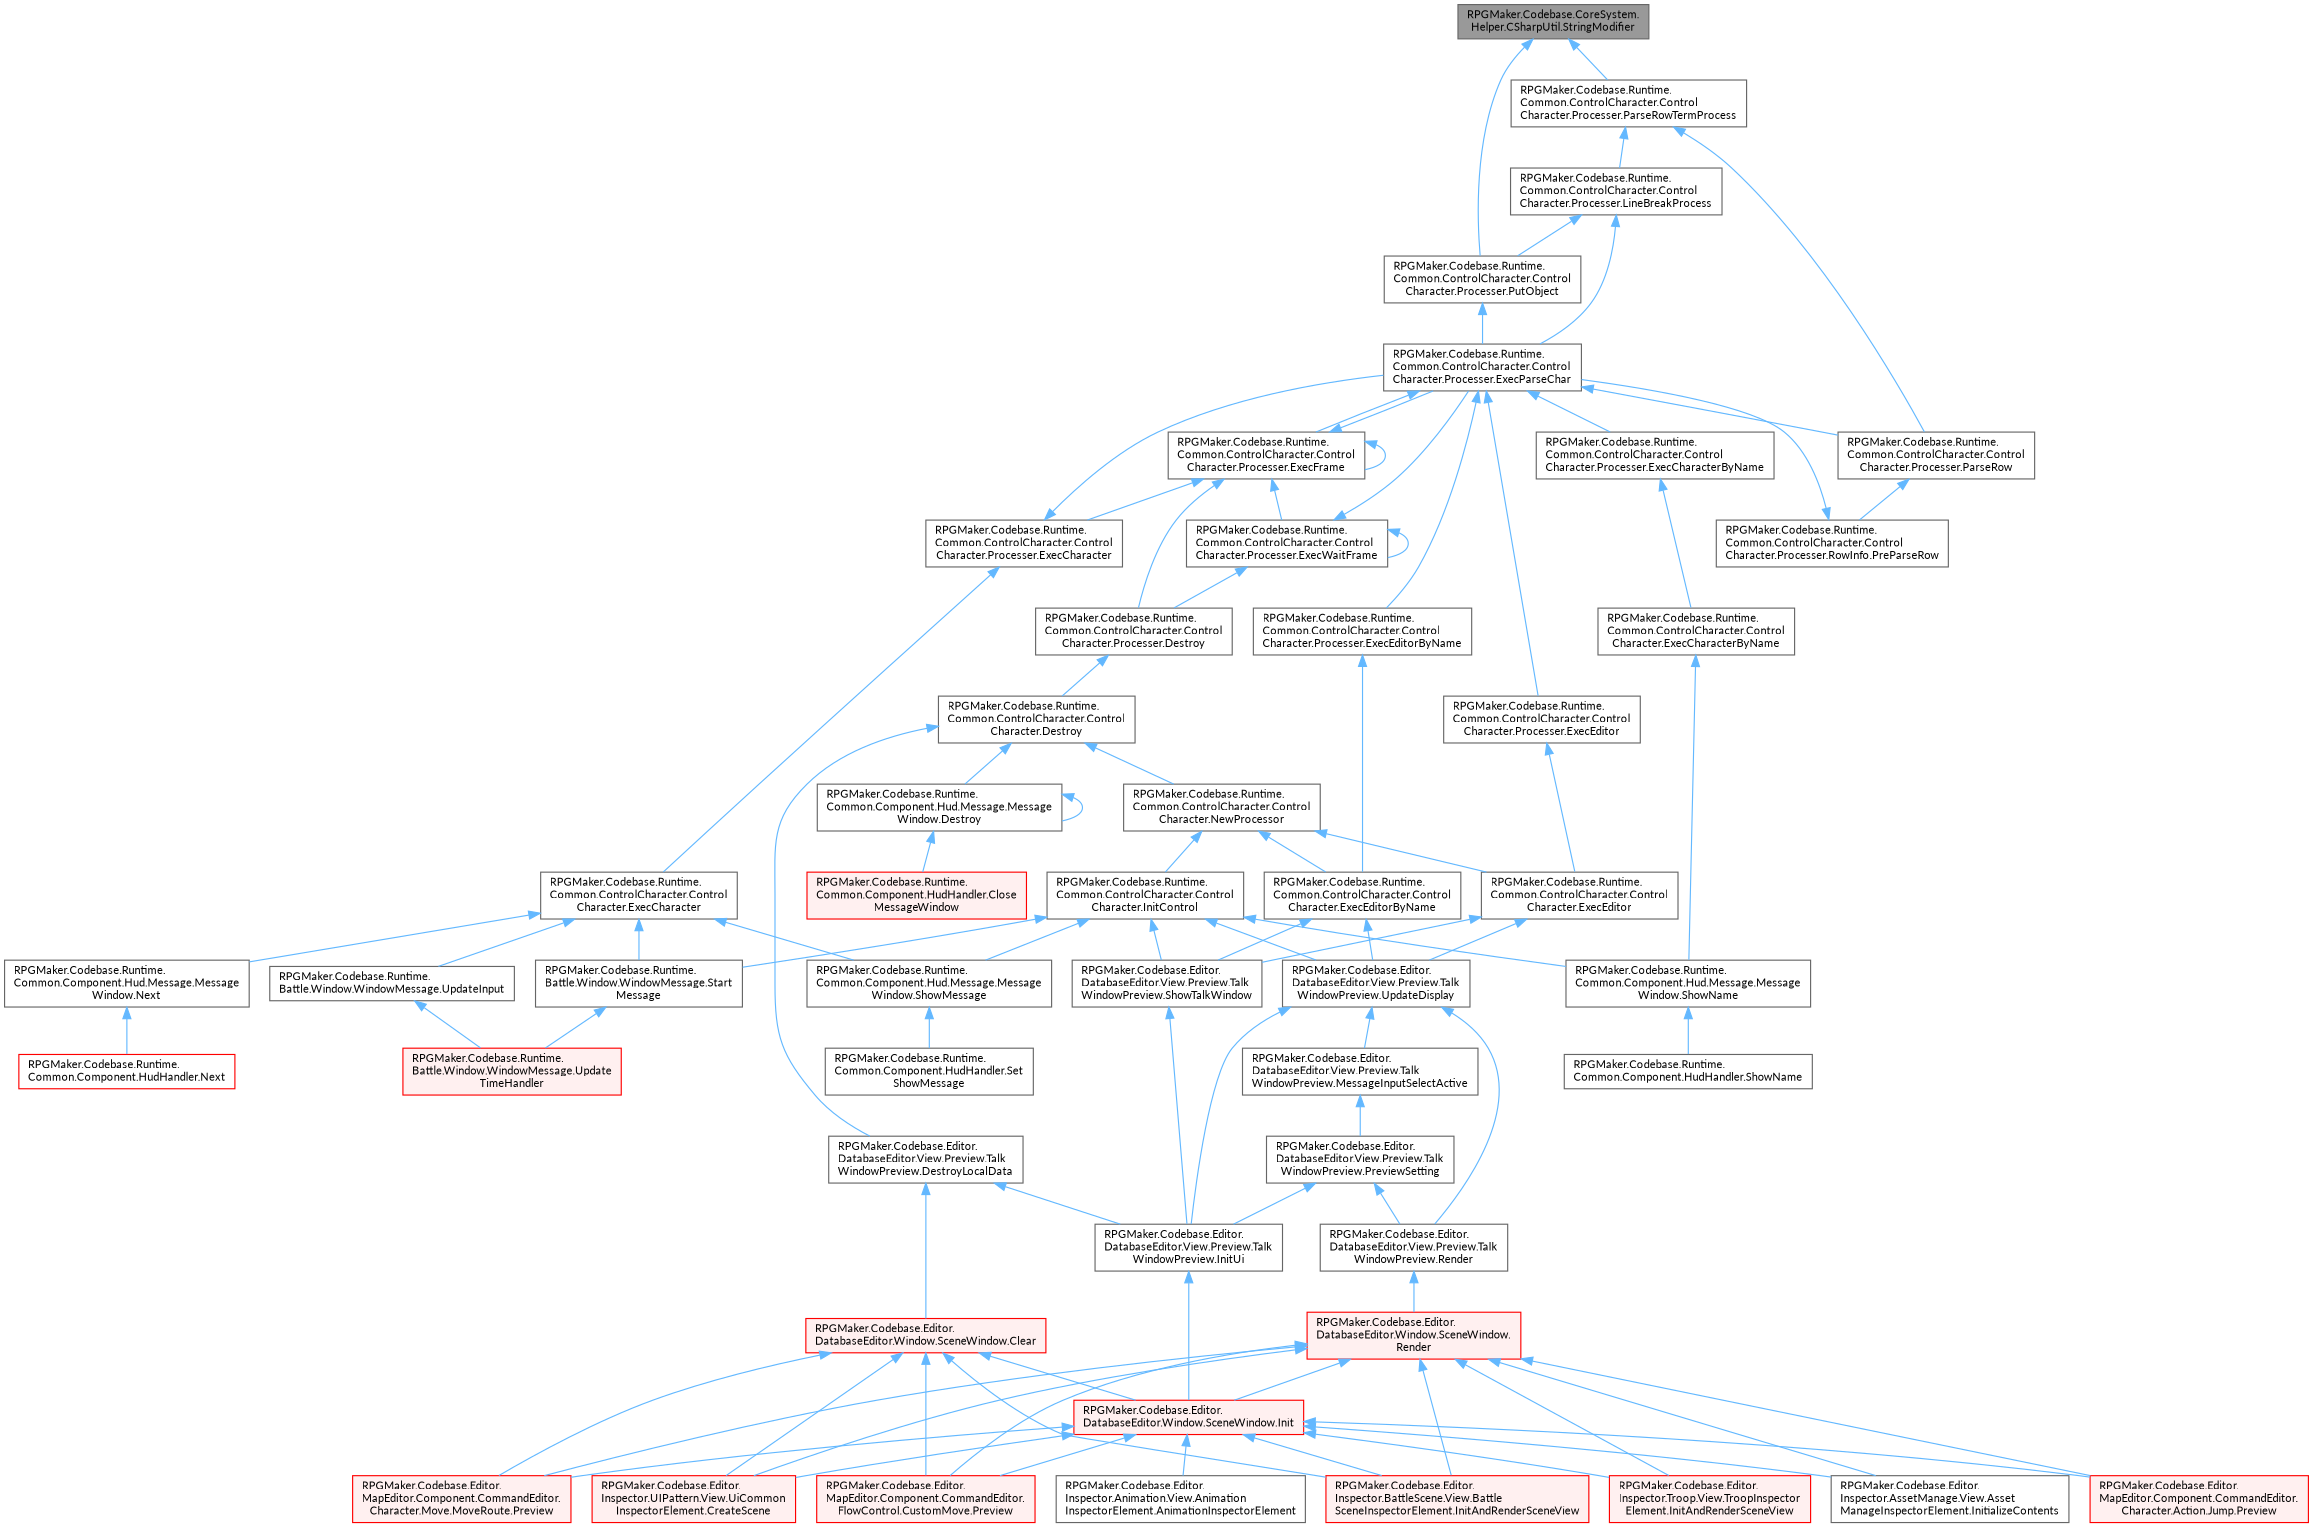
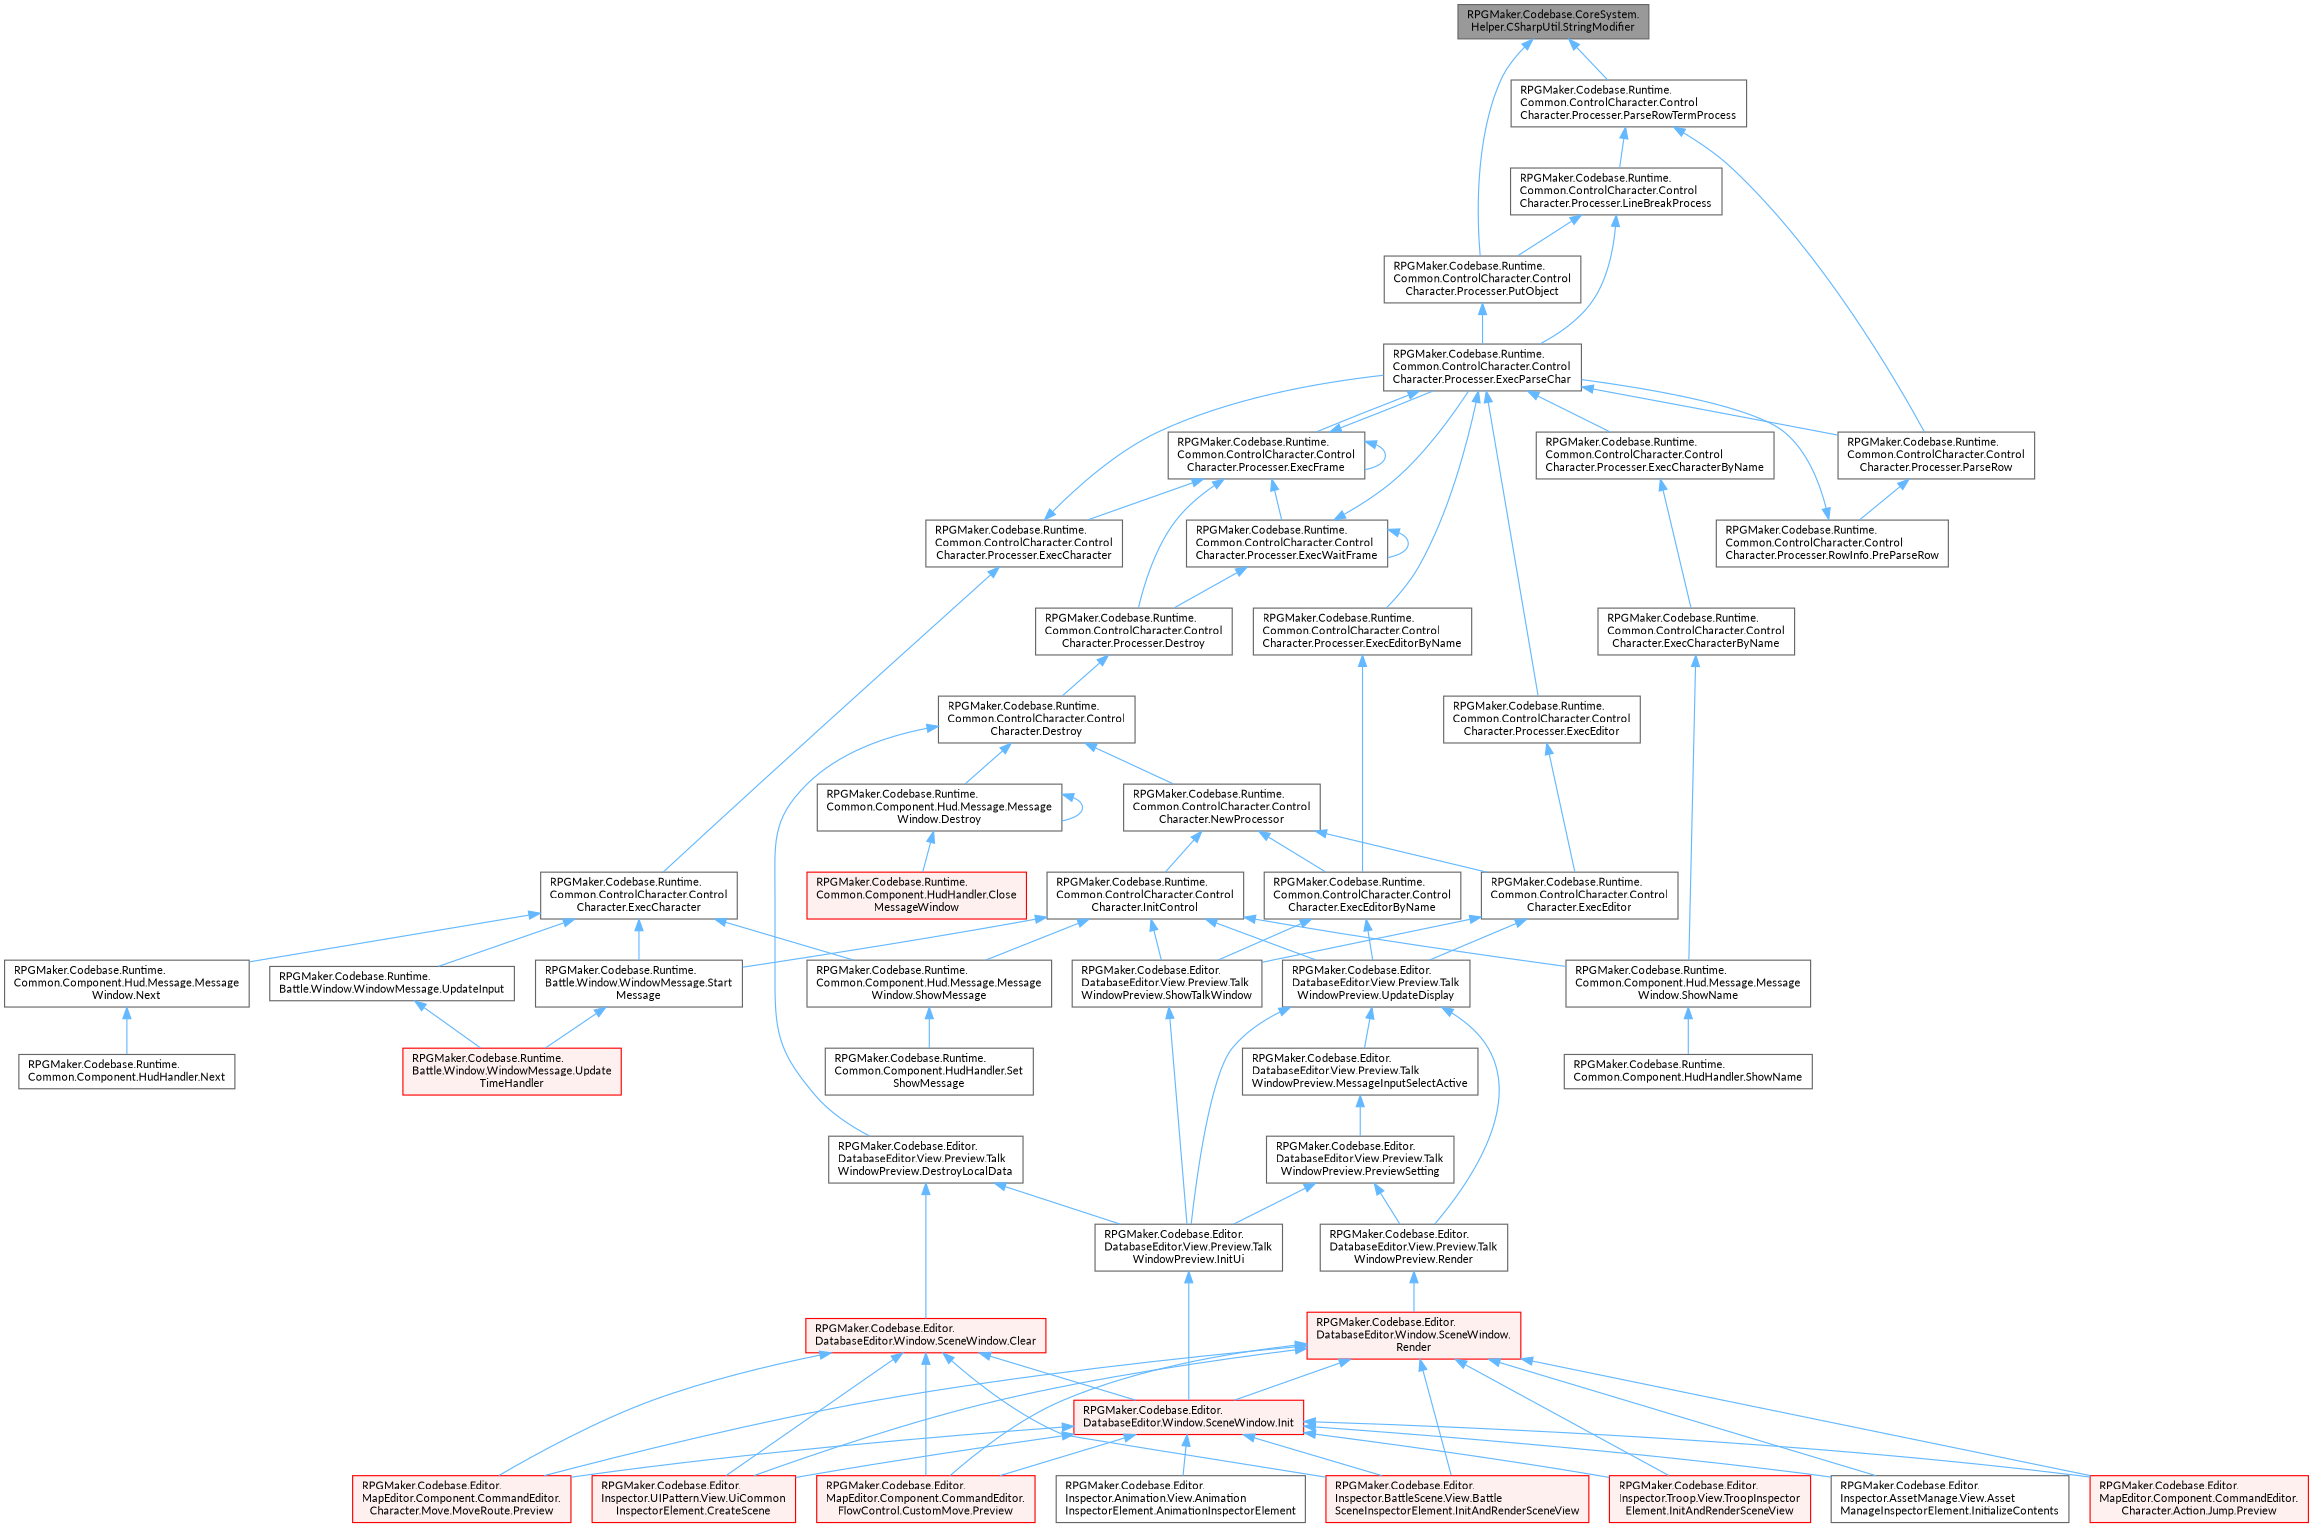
node "RPGMaker.Codebase.Runtime. Common.Component.HudHandler.Next": color red -> grey40
